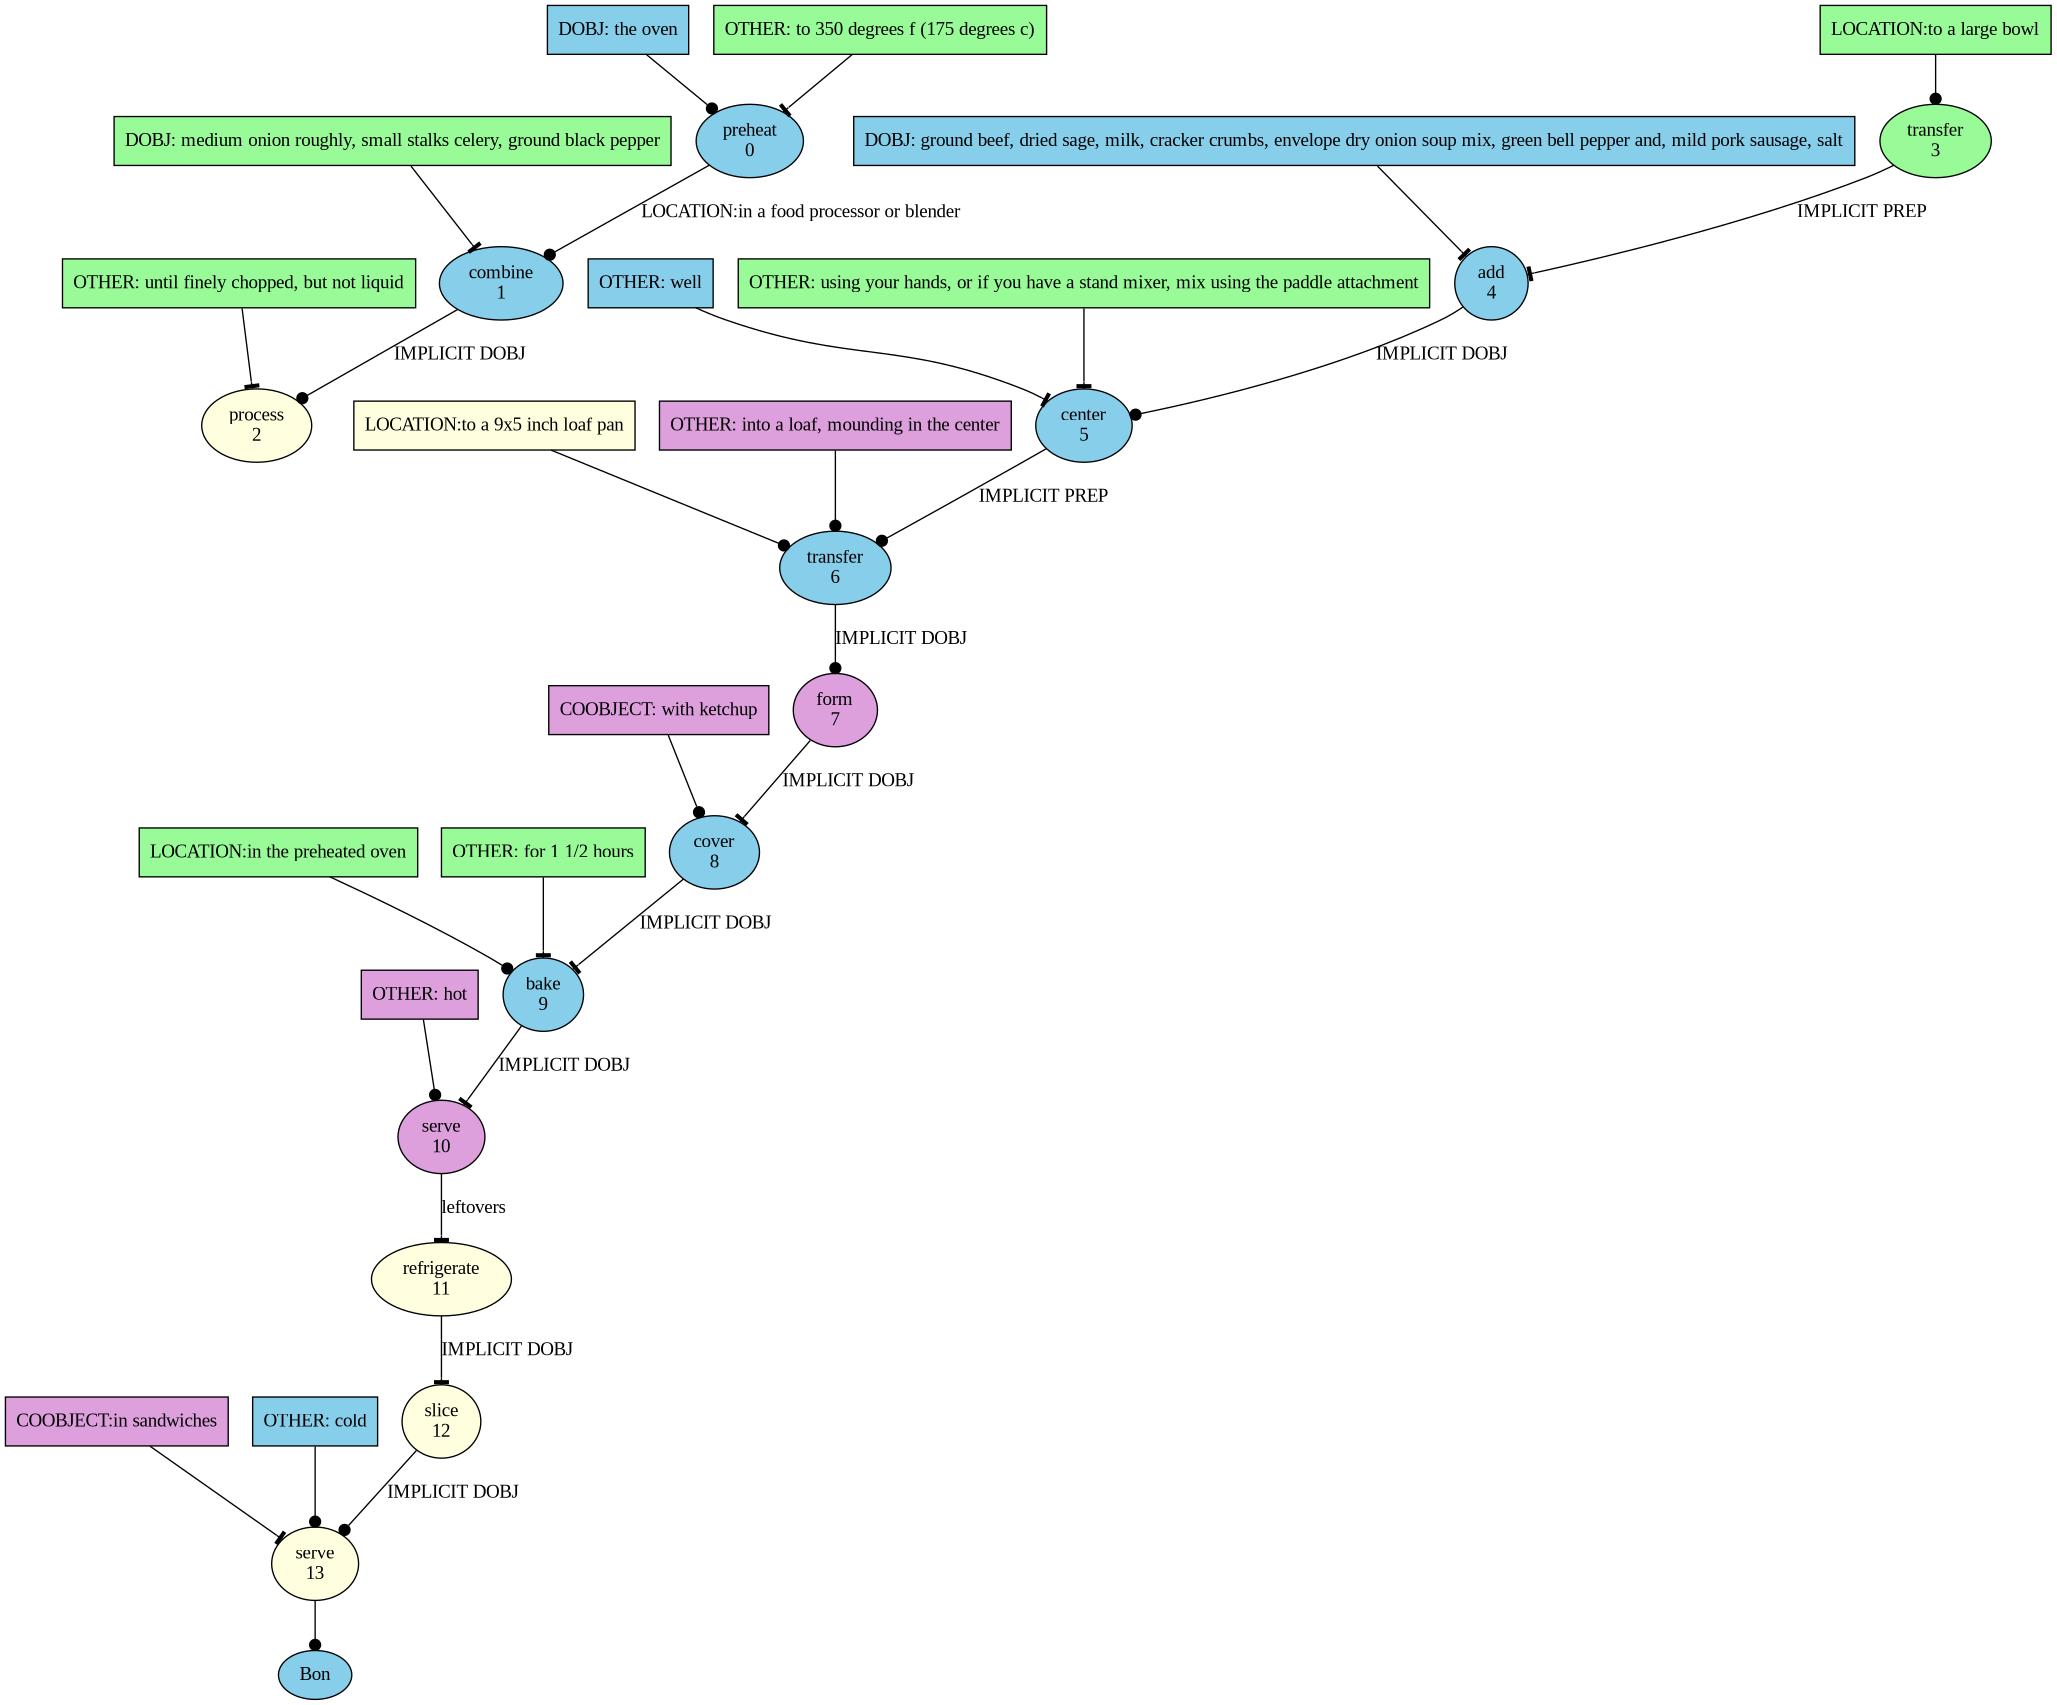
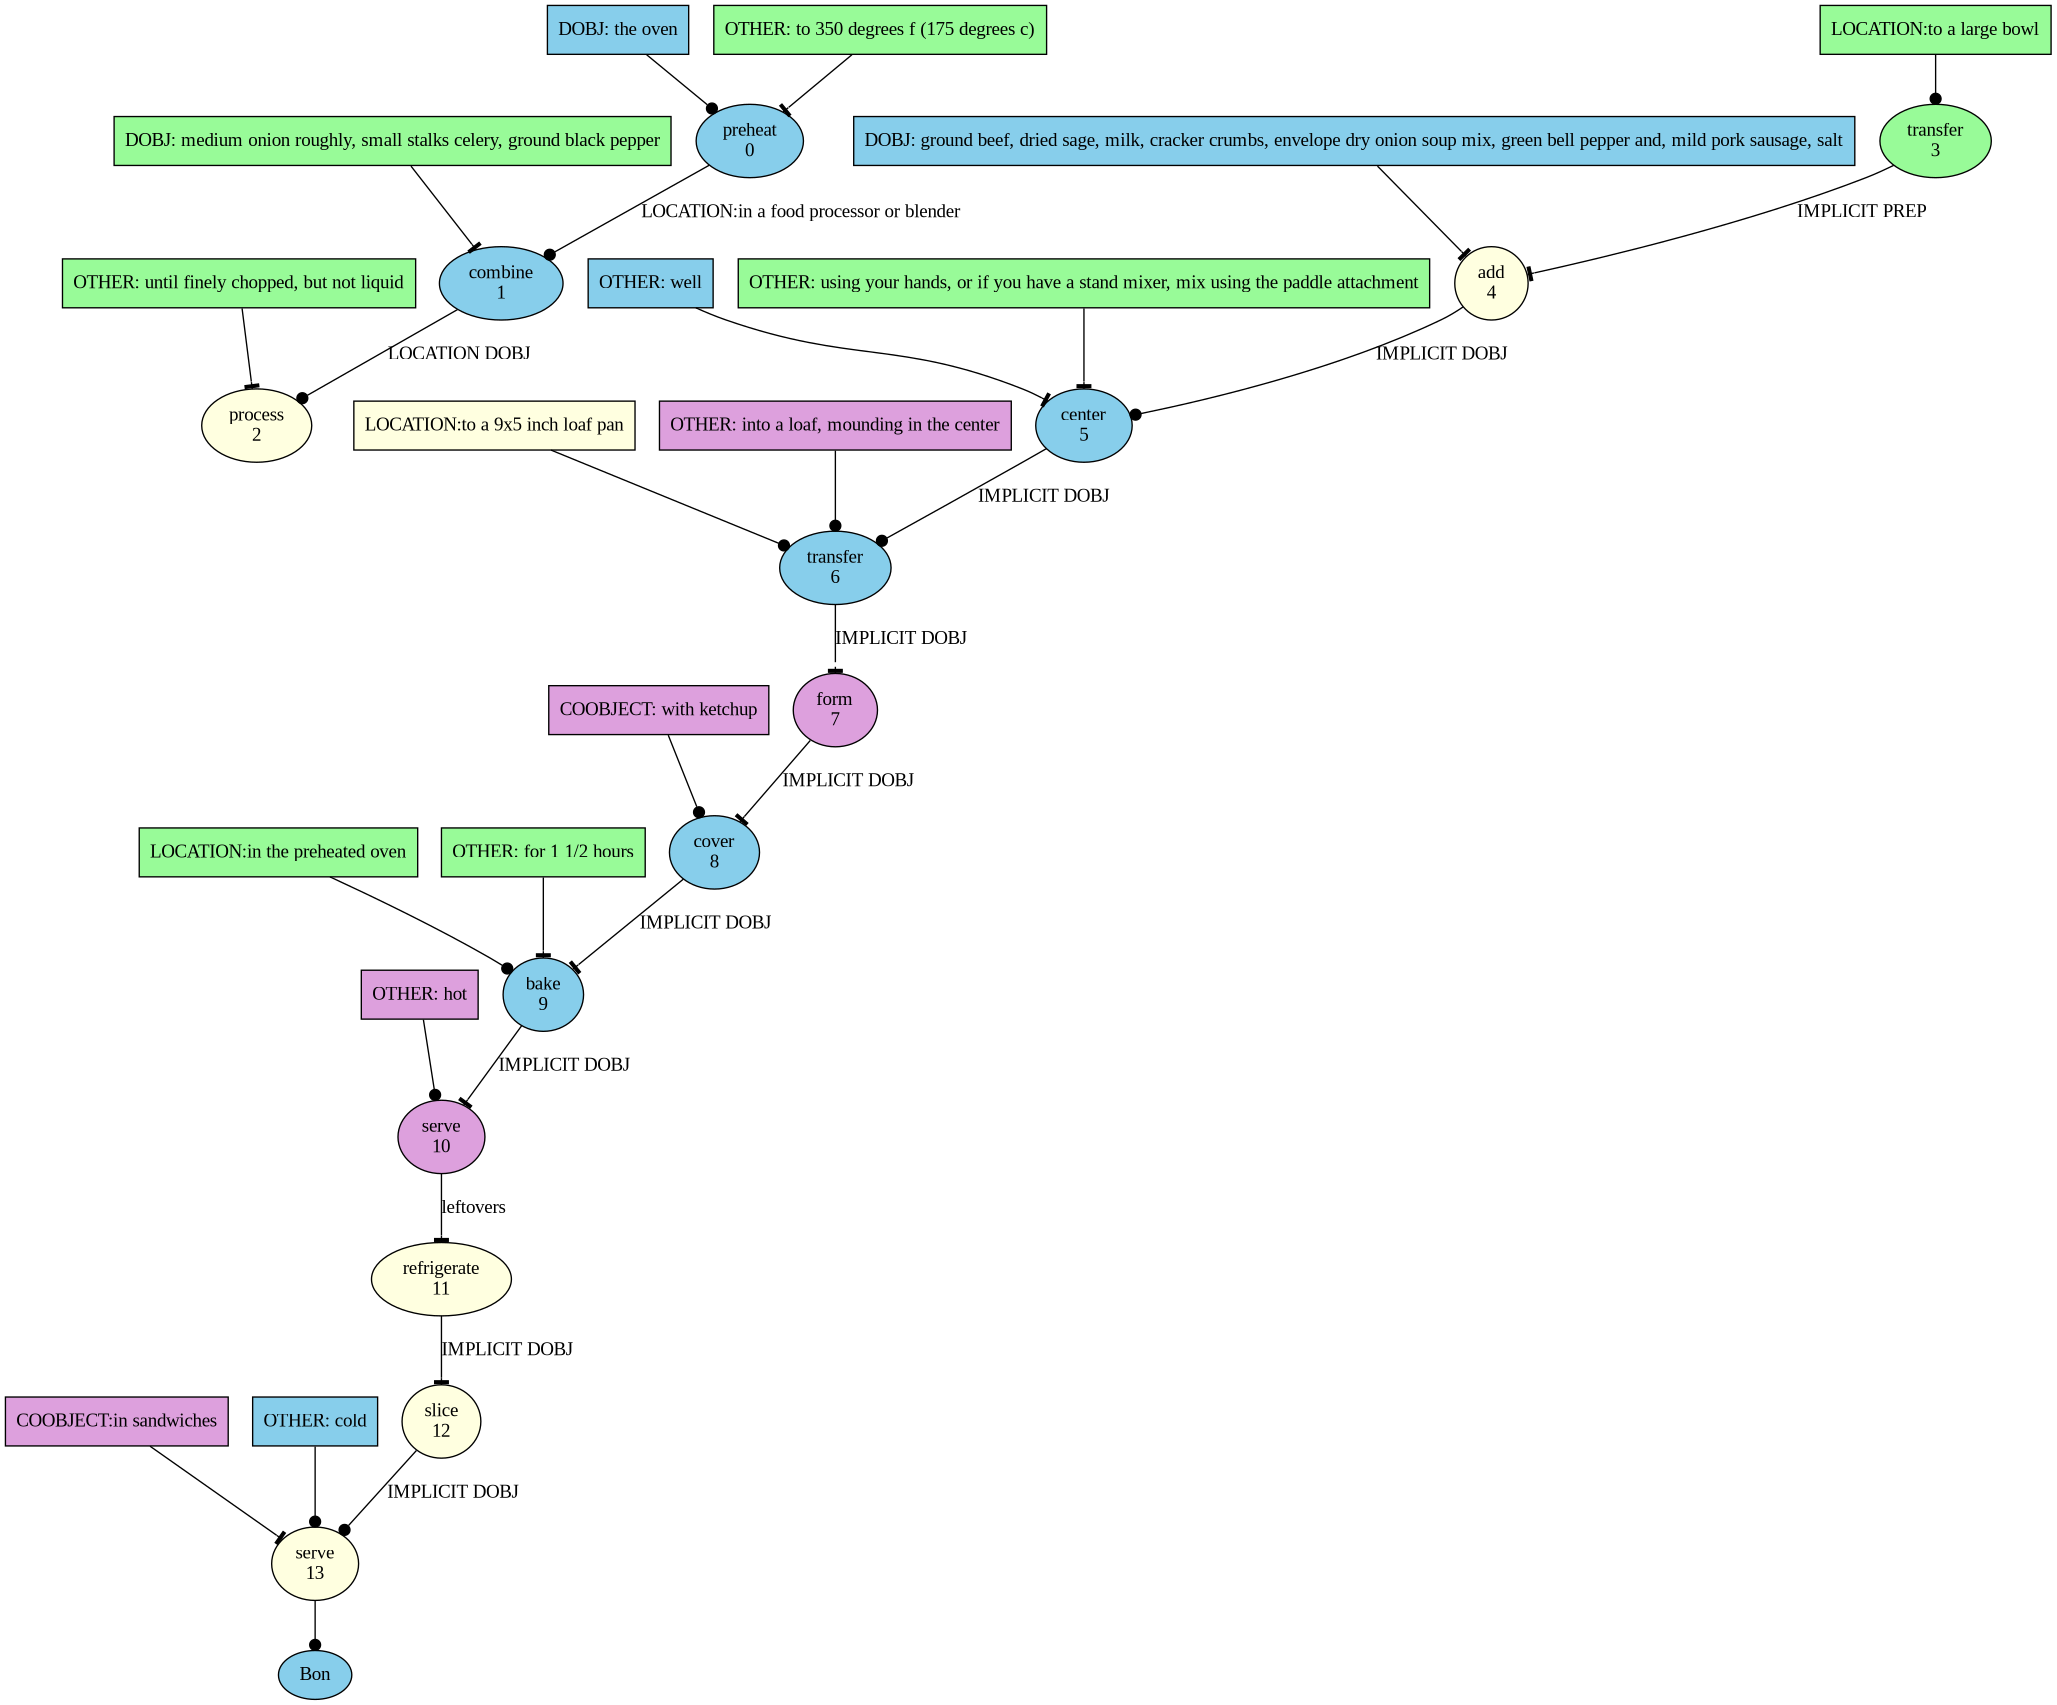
node "add 4": fillcolor skyblue -> lightyellow
edge "combine 1" -> "process 2": label "IMPLICIT DOBJ" -> "LOCATION DOBJ"
edge "center 5" -> "transfer 6": label "IMPLICIT PREP" -> "IMPLICIT DOBJ"
edge "transfer 6" -> "form 7": arrowhead dot -> tee
